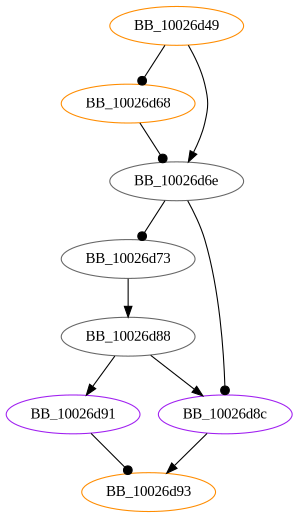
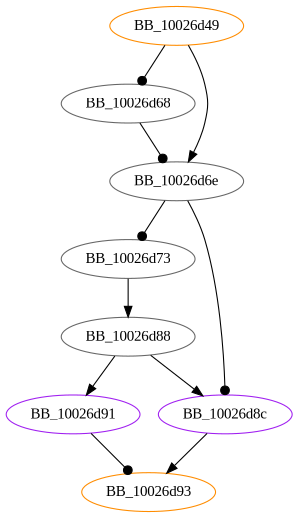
node "BB_10026d68": color darkorange -> gray40
